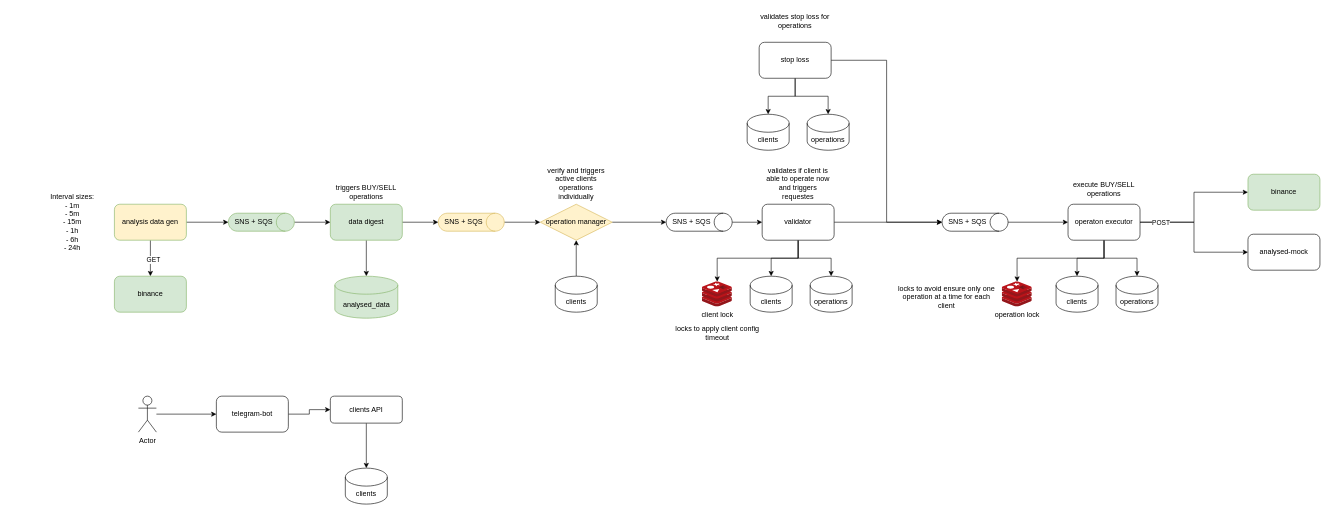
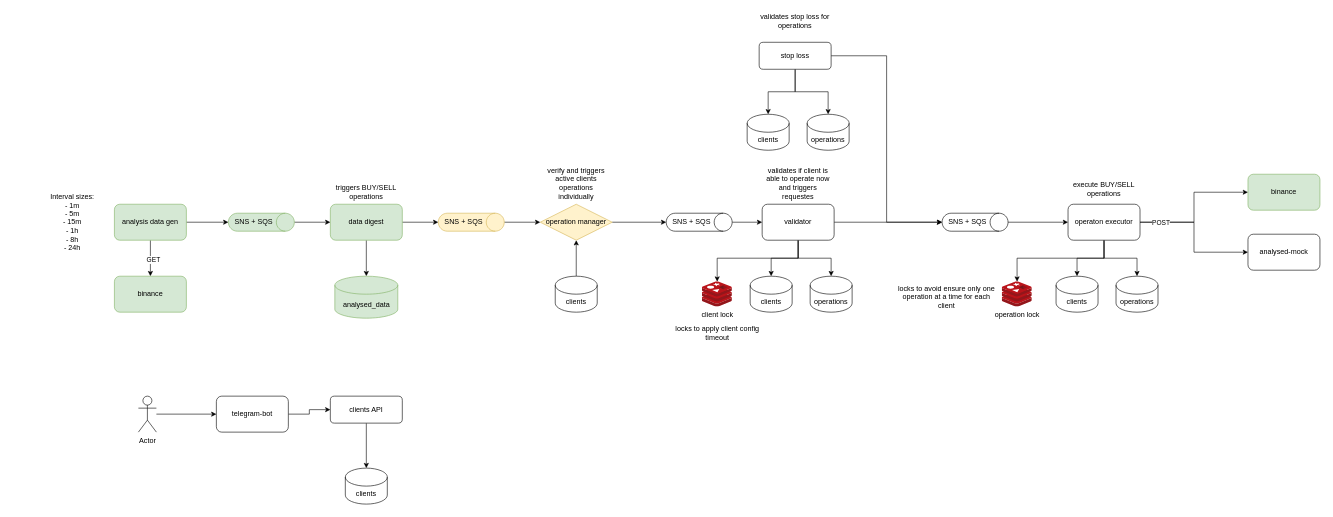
node "stop loss": size 72x36 -> 72x27
node "Interval sizes: - 1m - 5m - 15m - 1h - 6h - 24h": label "Interval sizes: - 1m - 5m - 15m - 1h - 6h - 24h" -> "Interval sizes: - 1m - 5m - 15m - 1h - 8h - 24h"
node "analysis data gen": fillcolor #fff2cc -> #d5e8d4
